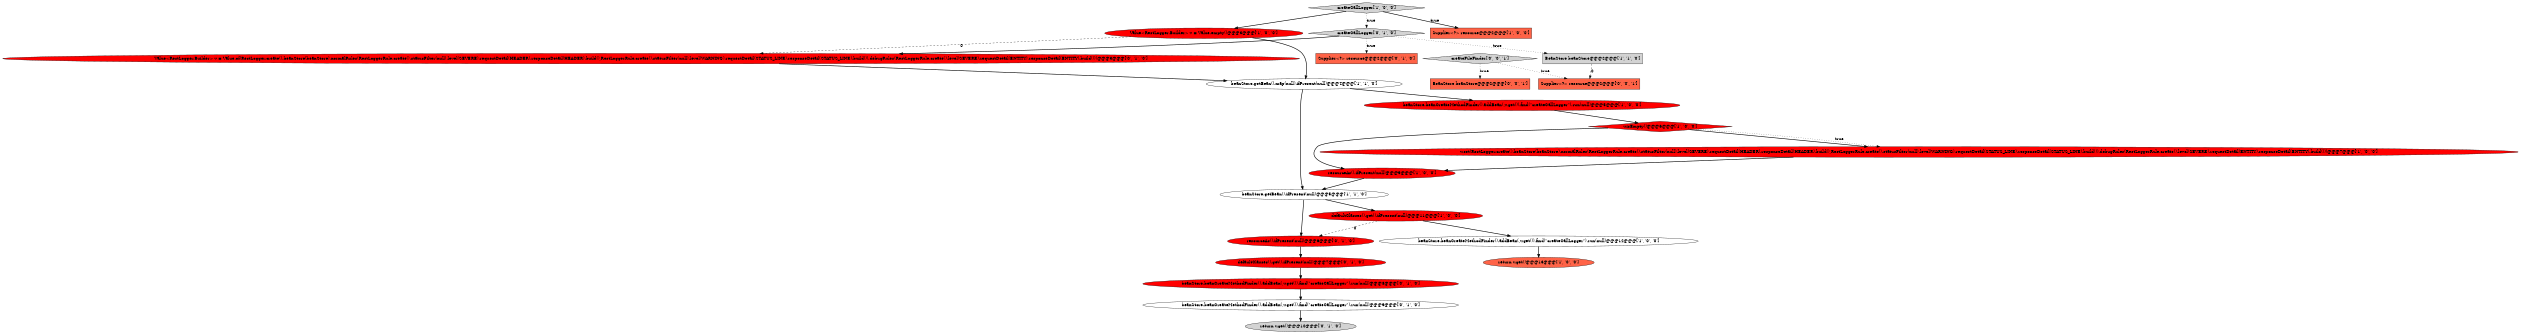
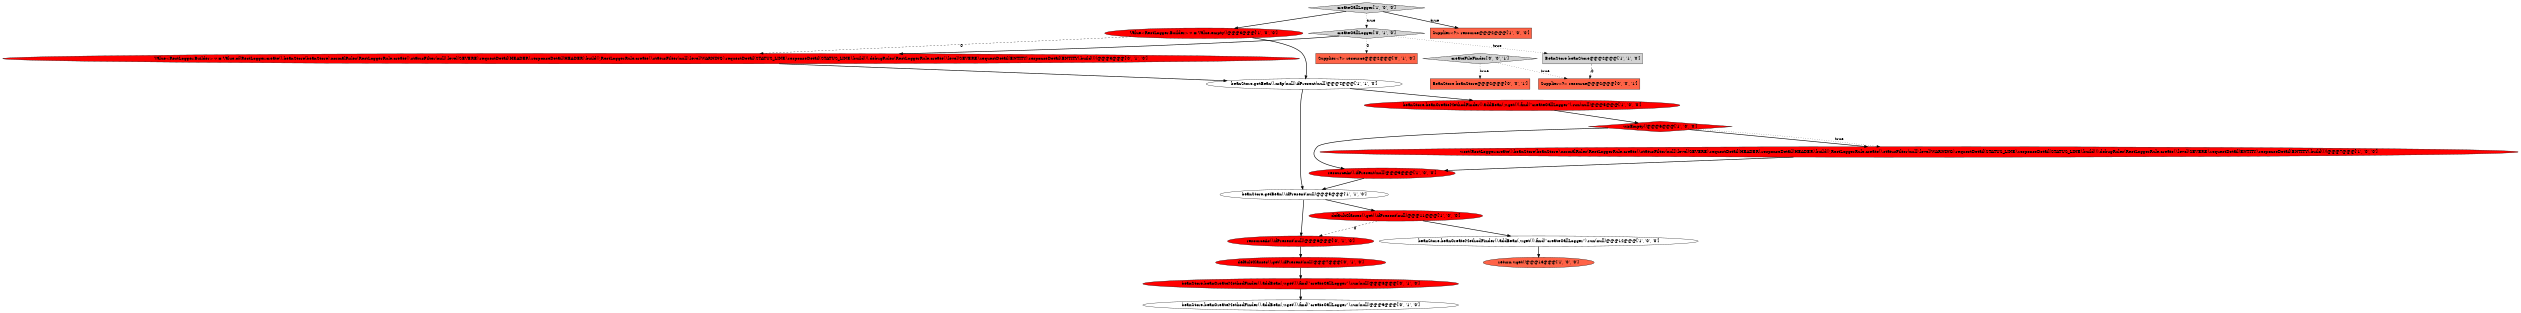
edge "createCallLogger['0', '1', '0']" -> "Supplier<?> resource@@@2@@@['0', '1', '0']": label "true" -> "0"
node "return v.get()@@@10@@@['0', '1', '0']": removed
